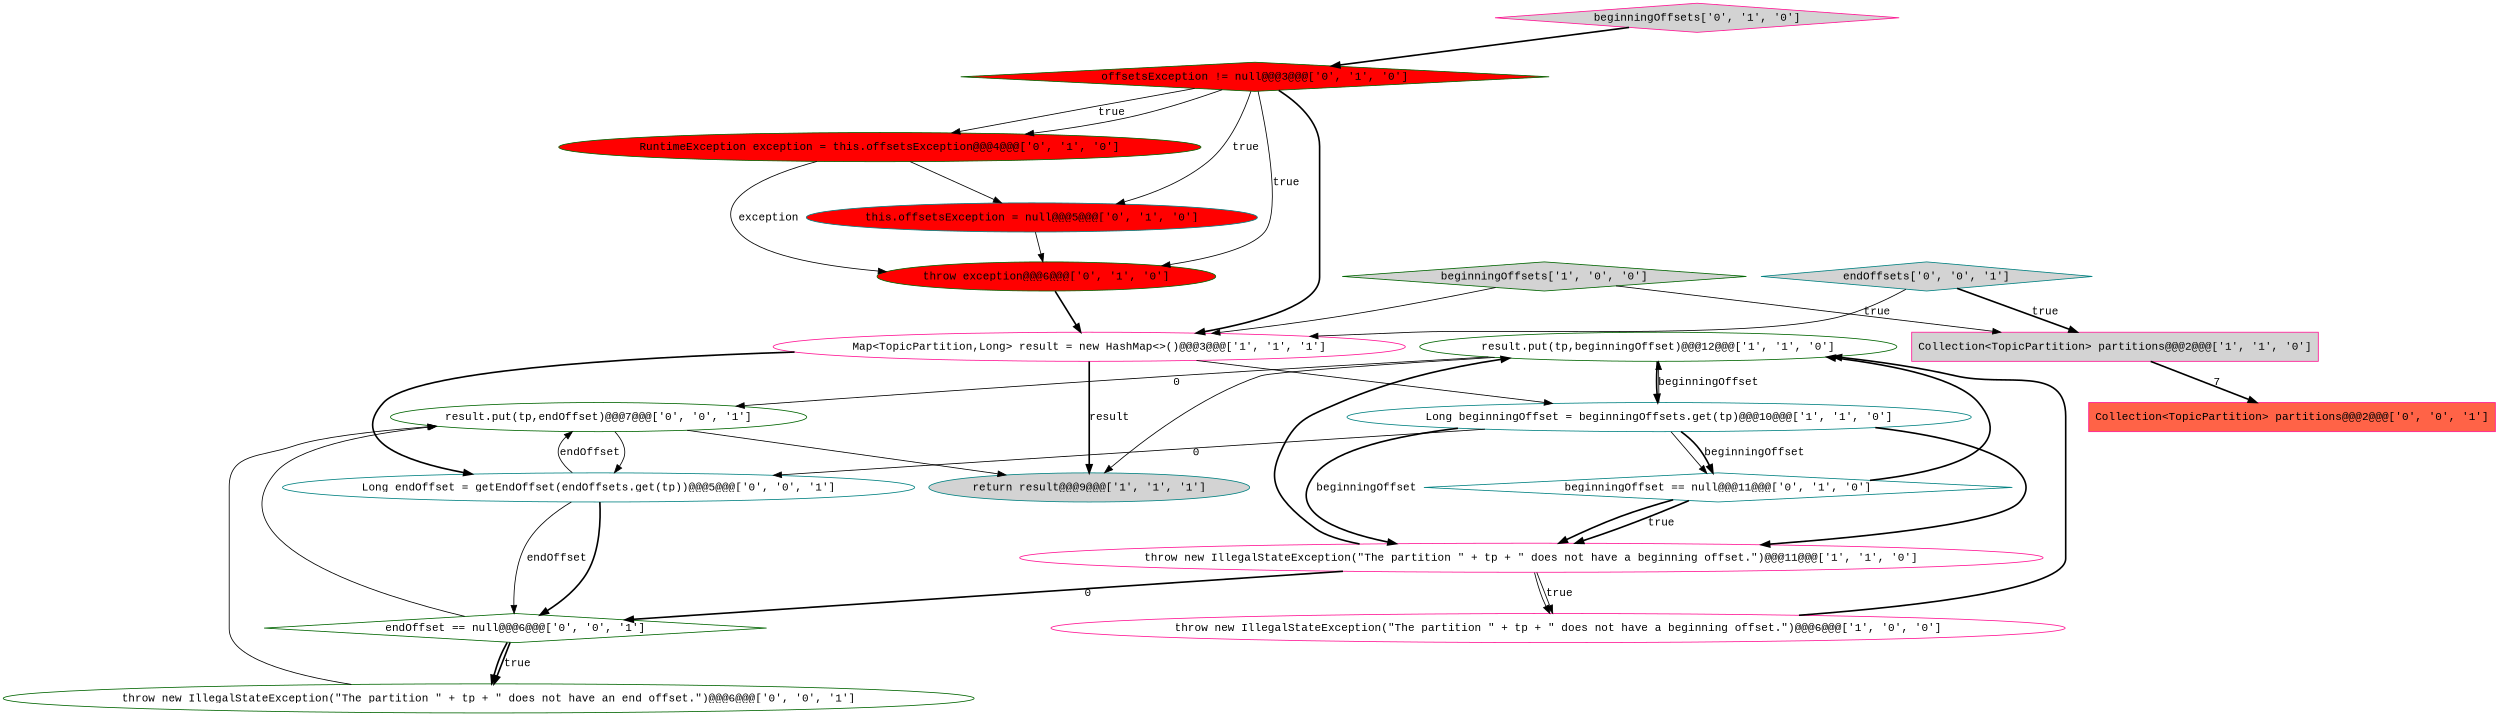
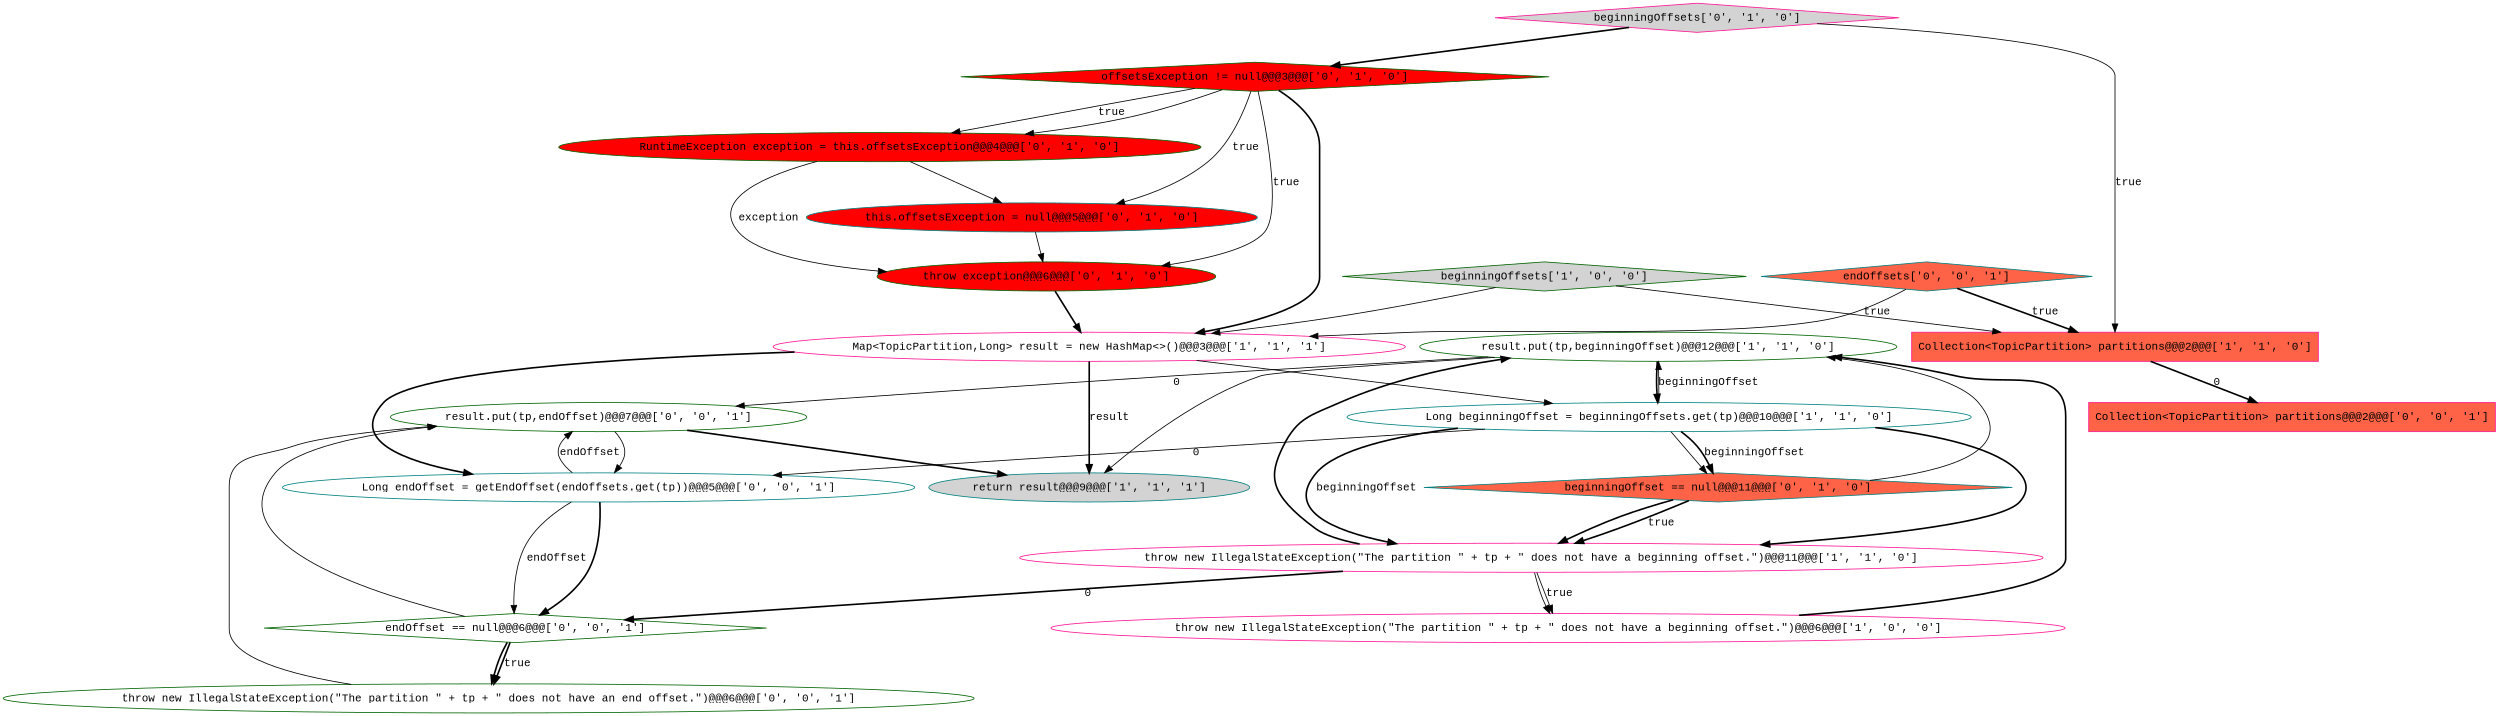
edge "beginningOffsets['0', '1', '0']" -> "Collection<TopicPartition> partitions@@@2@@@['1', '1', '0']": added, label "true"
node "endOffsets['0', '0', '1']": fillcolor lightgray -> tomato
node "Collection<TopicPartition> partitions@@@2@@@['1', '1', '0']": fillcolor lightgray -> tomato
edge "Collection<TopicPartition> partitions@@@2@@@['1', '1', '0']" -> "Collection<TopicPartition> partitions@@@2@@@['0', '0', '1']": label "7" -> "0"
edge "beginningOffset == null@@@11@@@['0', '1', '0']" -> "result.put(tp,beginningOffset)@@@12@@@['1', '1', '0']": style bold -> solid
edge "result.put(tp,endOffset)@@@7@@@['0', '0', '1']" -> "return result@@@9@@@['1', '1', '1']": style solid -> bold
node "beginningOffset == null@@@11@@@['0', '1', '0']": fillcolor white -> tomato
